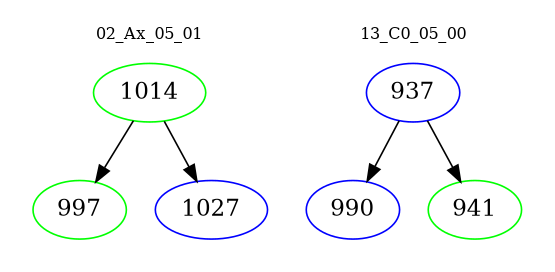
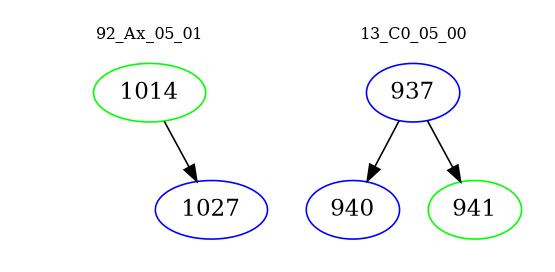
cluster "02_Ax_05_01": label "02_Ax_05_01" -> "92_Ax_05_01"
node "997": removed
node "990": label "990" -> "940"
